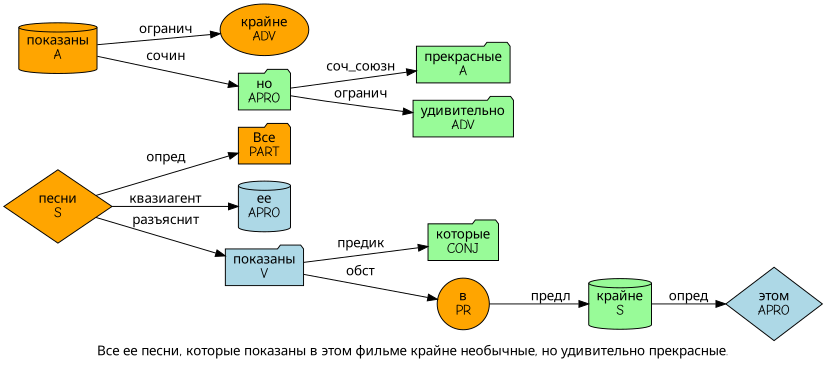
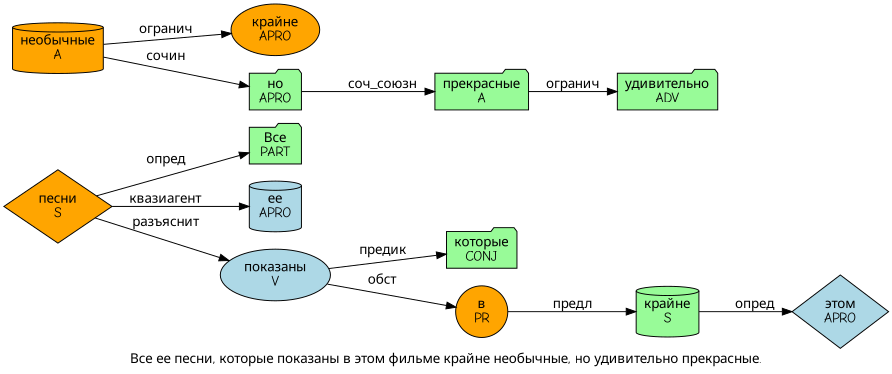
node "крайне ADV": label "крайне ADV" -> "крайне APRO"
node "показаны A": label "показаны A" -> "необычные A"
edge "но APRO" -> "удивительно ADV": now "прекрасные A" -> "удивительно ADV"
node "Все PART": fillcolor orange -> palegreen
node "показаны V": shape folder -> ellipse
